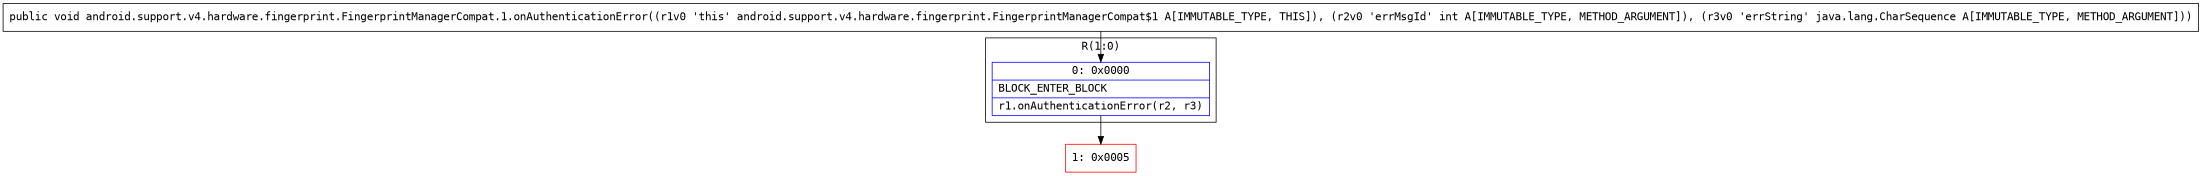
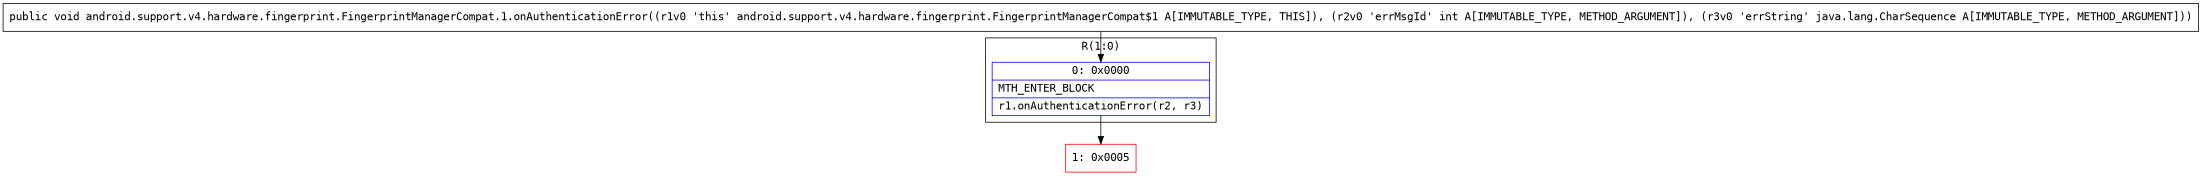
node "0: 0x0000": text "BLOCK_ENTER_BLOCK" -> "MTH_ENTER_BLOCK"
